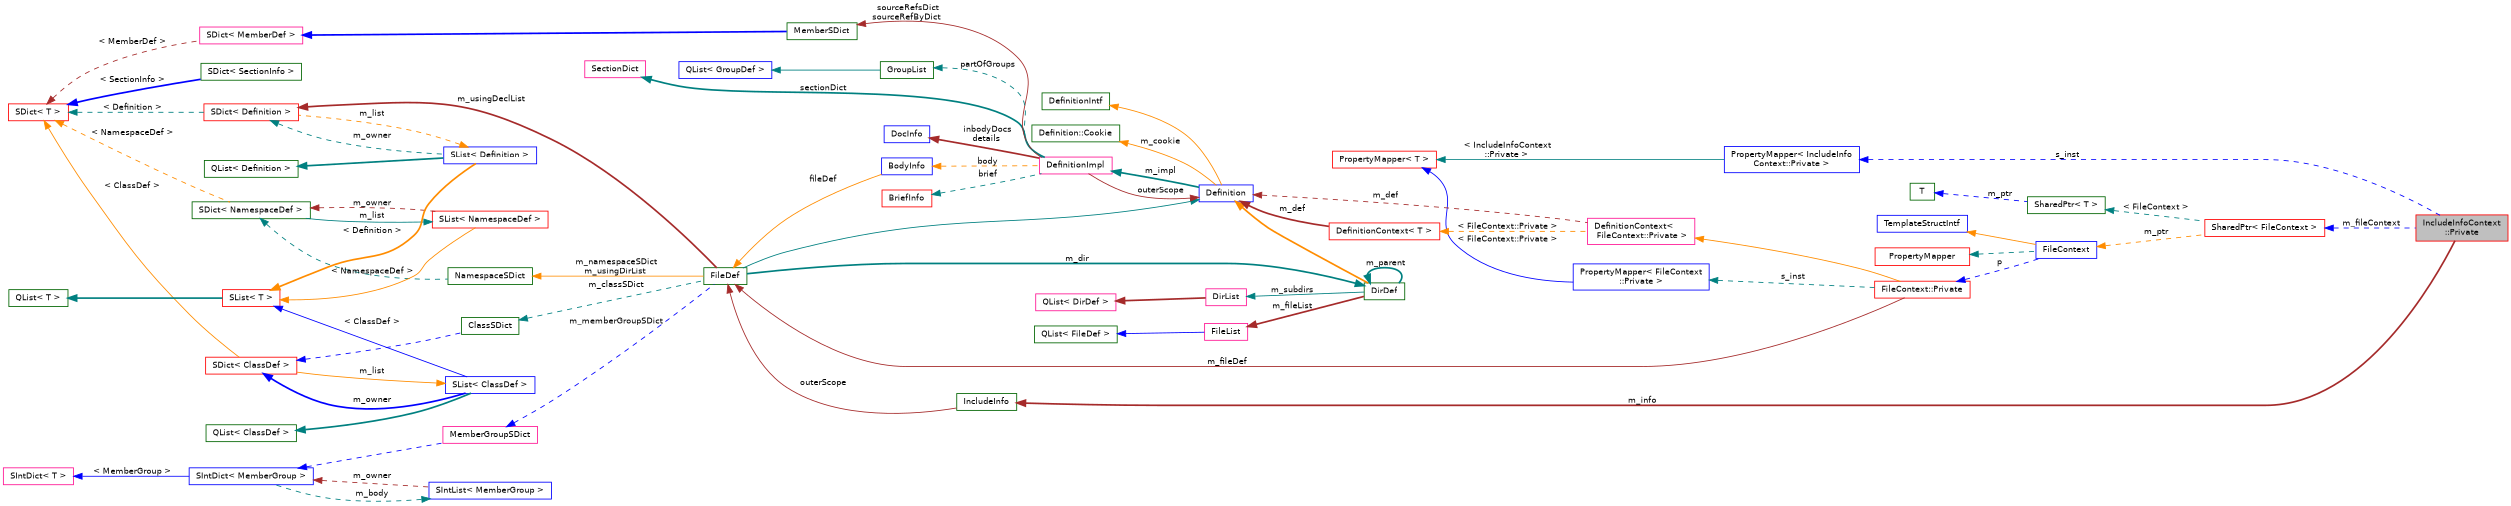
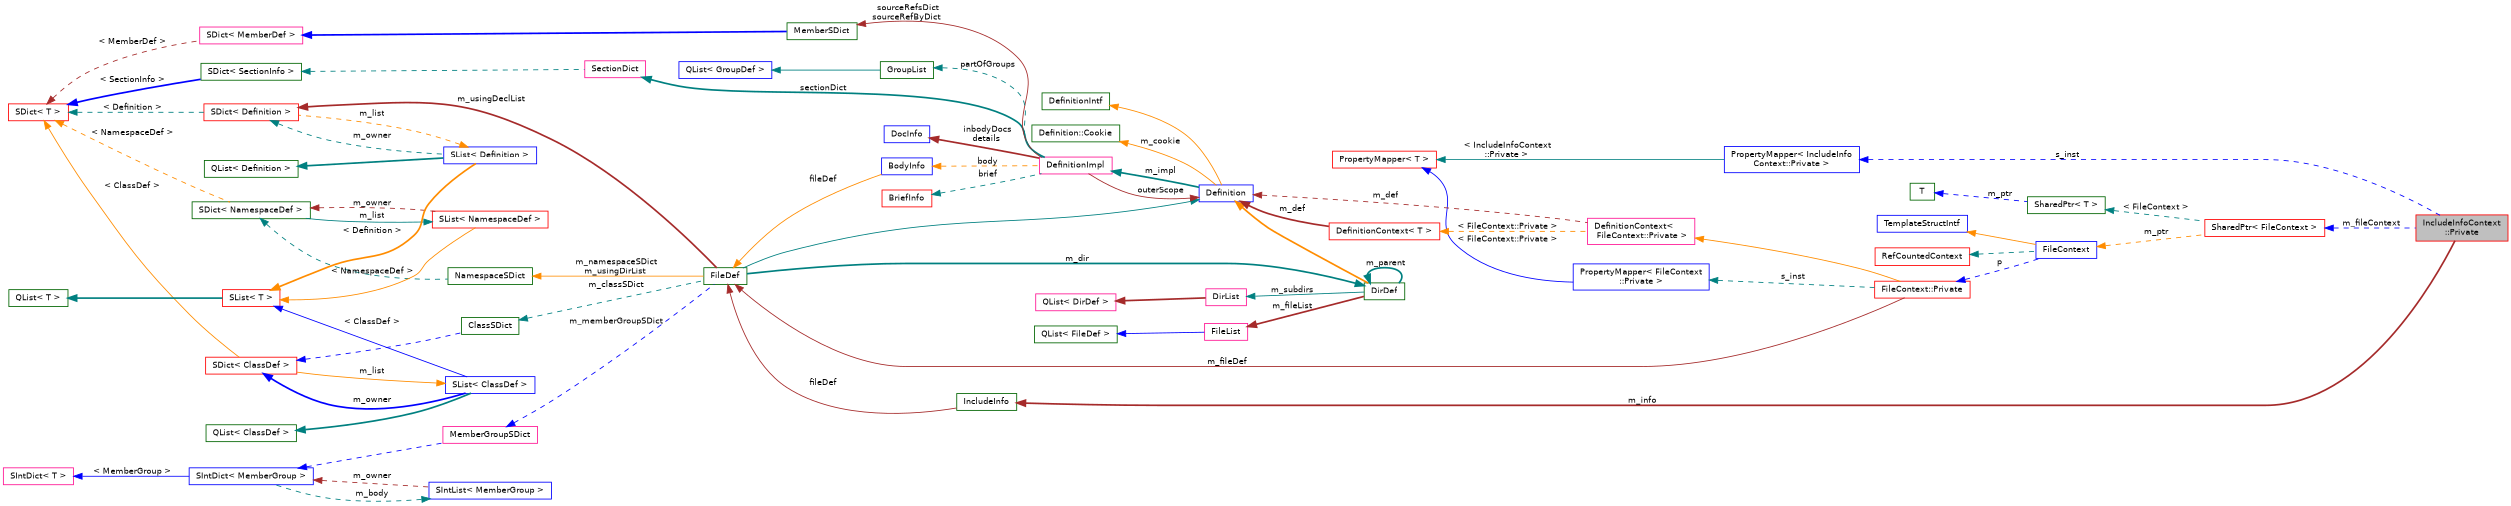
edge "SectionDict" -> "SDict< SectionInfo >": added
node "PropertyMapper": label "PropertyMapper" -> "RefCountedContext"
edge "IncludeInfo" -> "FileDef": label " outerScope" -> " fileDef"
